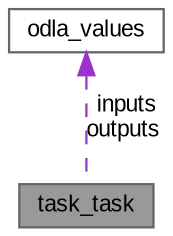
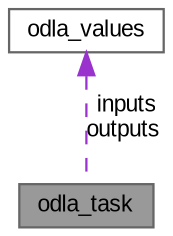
node "task_task": label "task_task" -> "odla_task"
